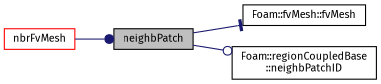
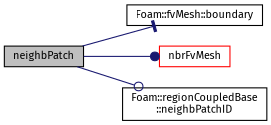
node "Foam::fvMesh::fvMesh": label "Foam::fvMesh::fvMesh" -> "Foam::fvMesh::boundary"
edge "nbrFvMesh" -> "neighbPatch": reversed
